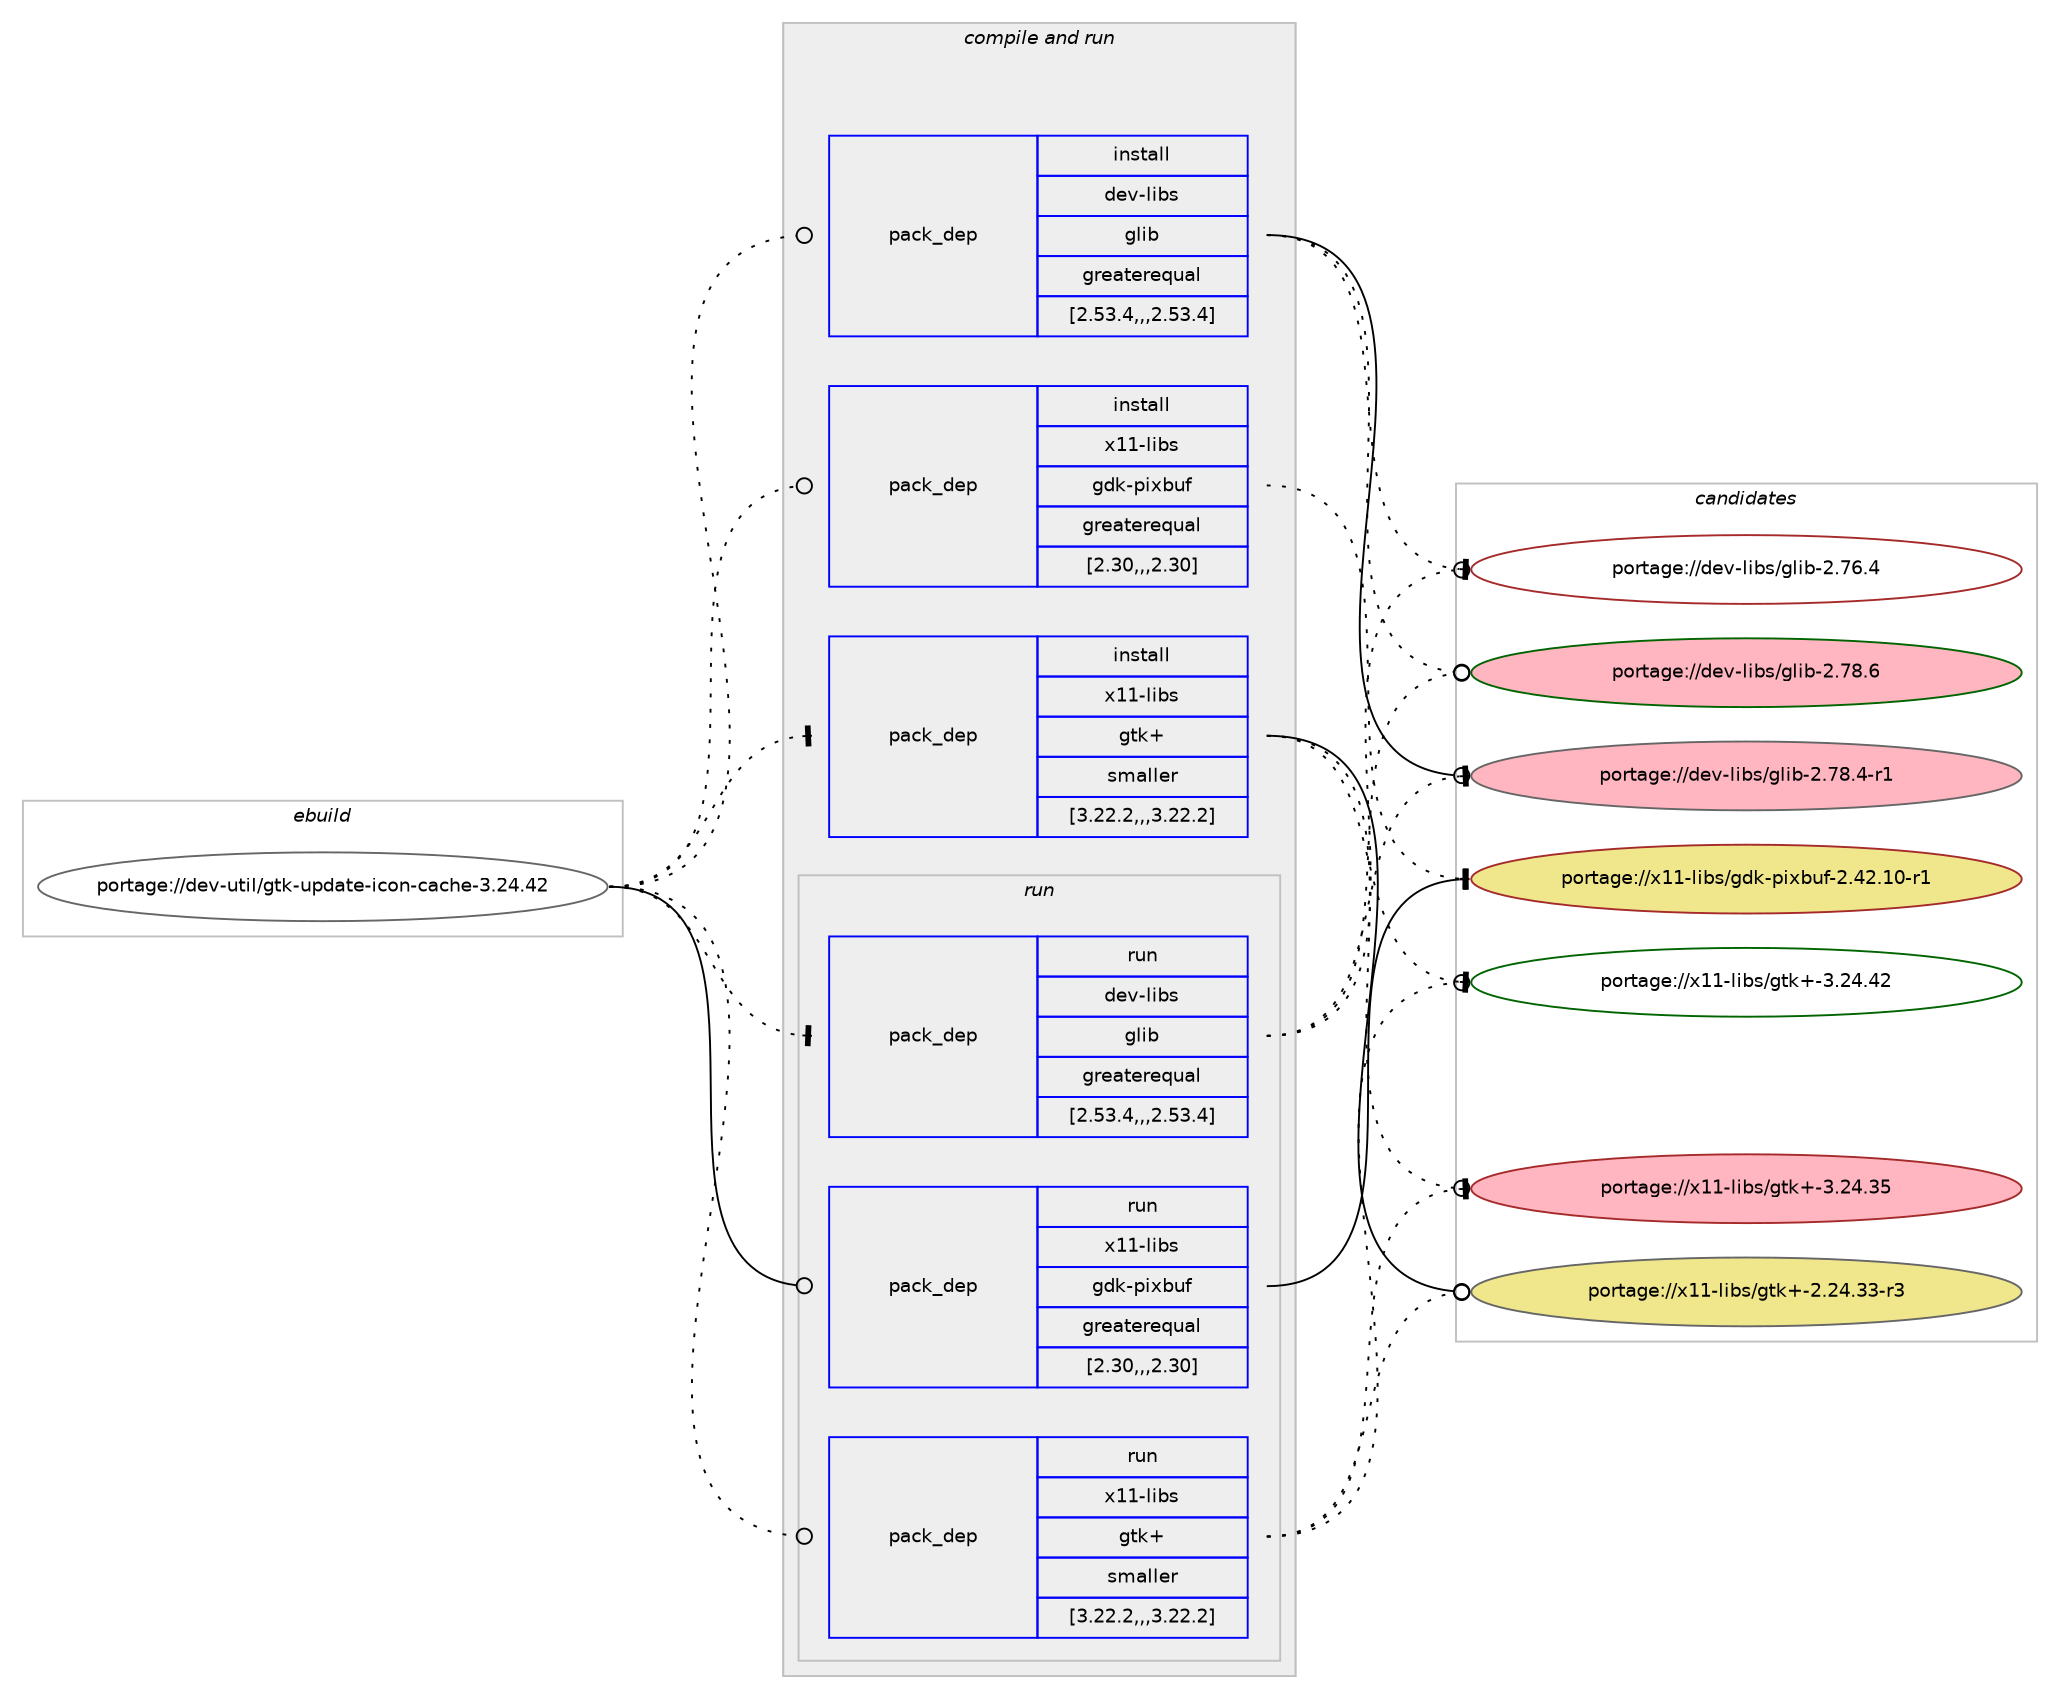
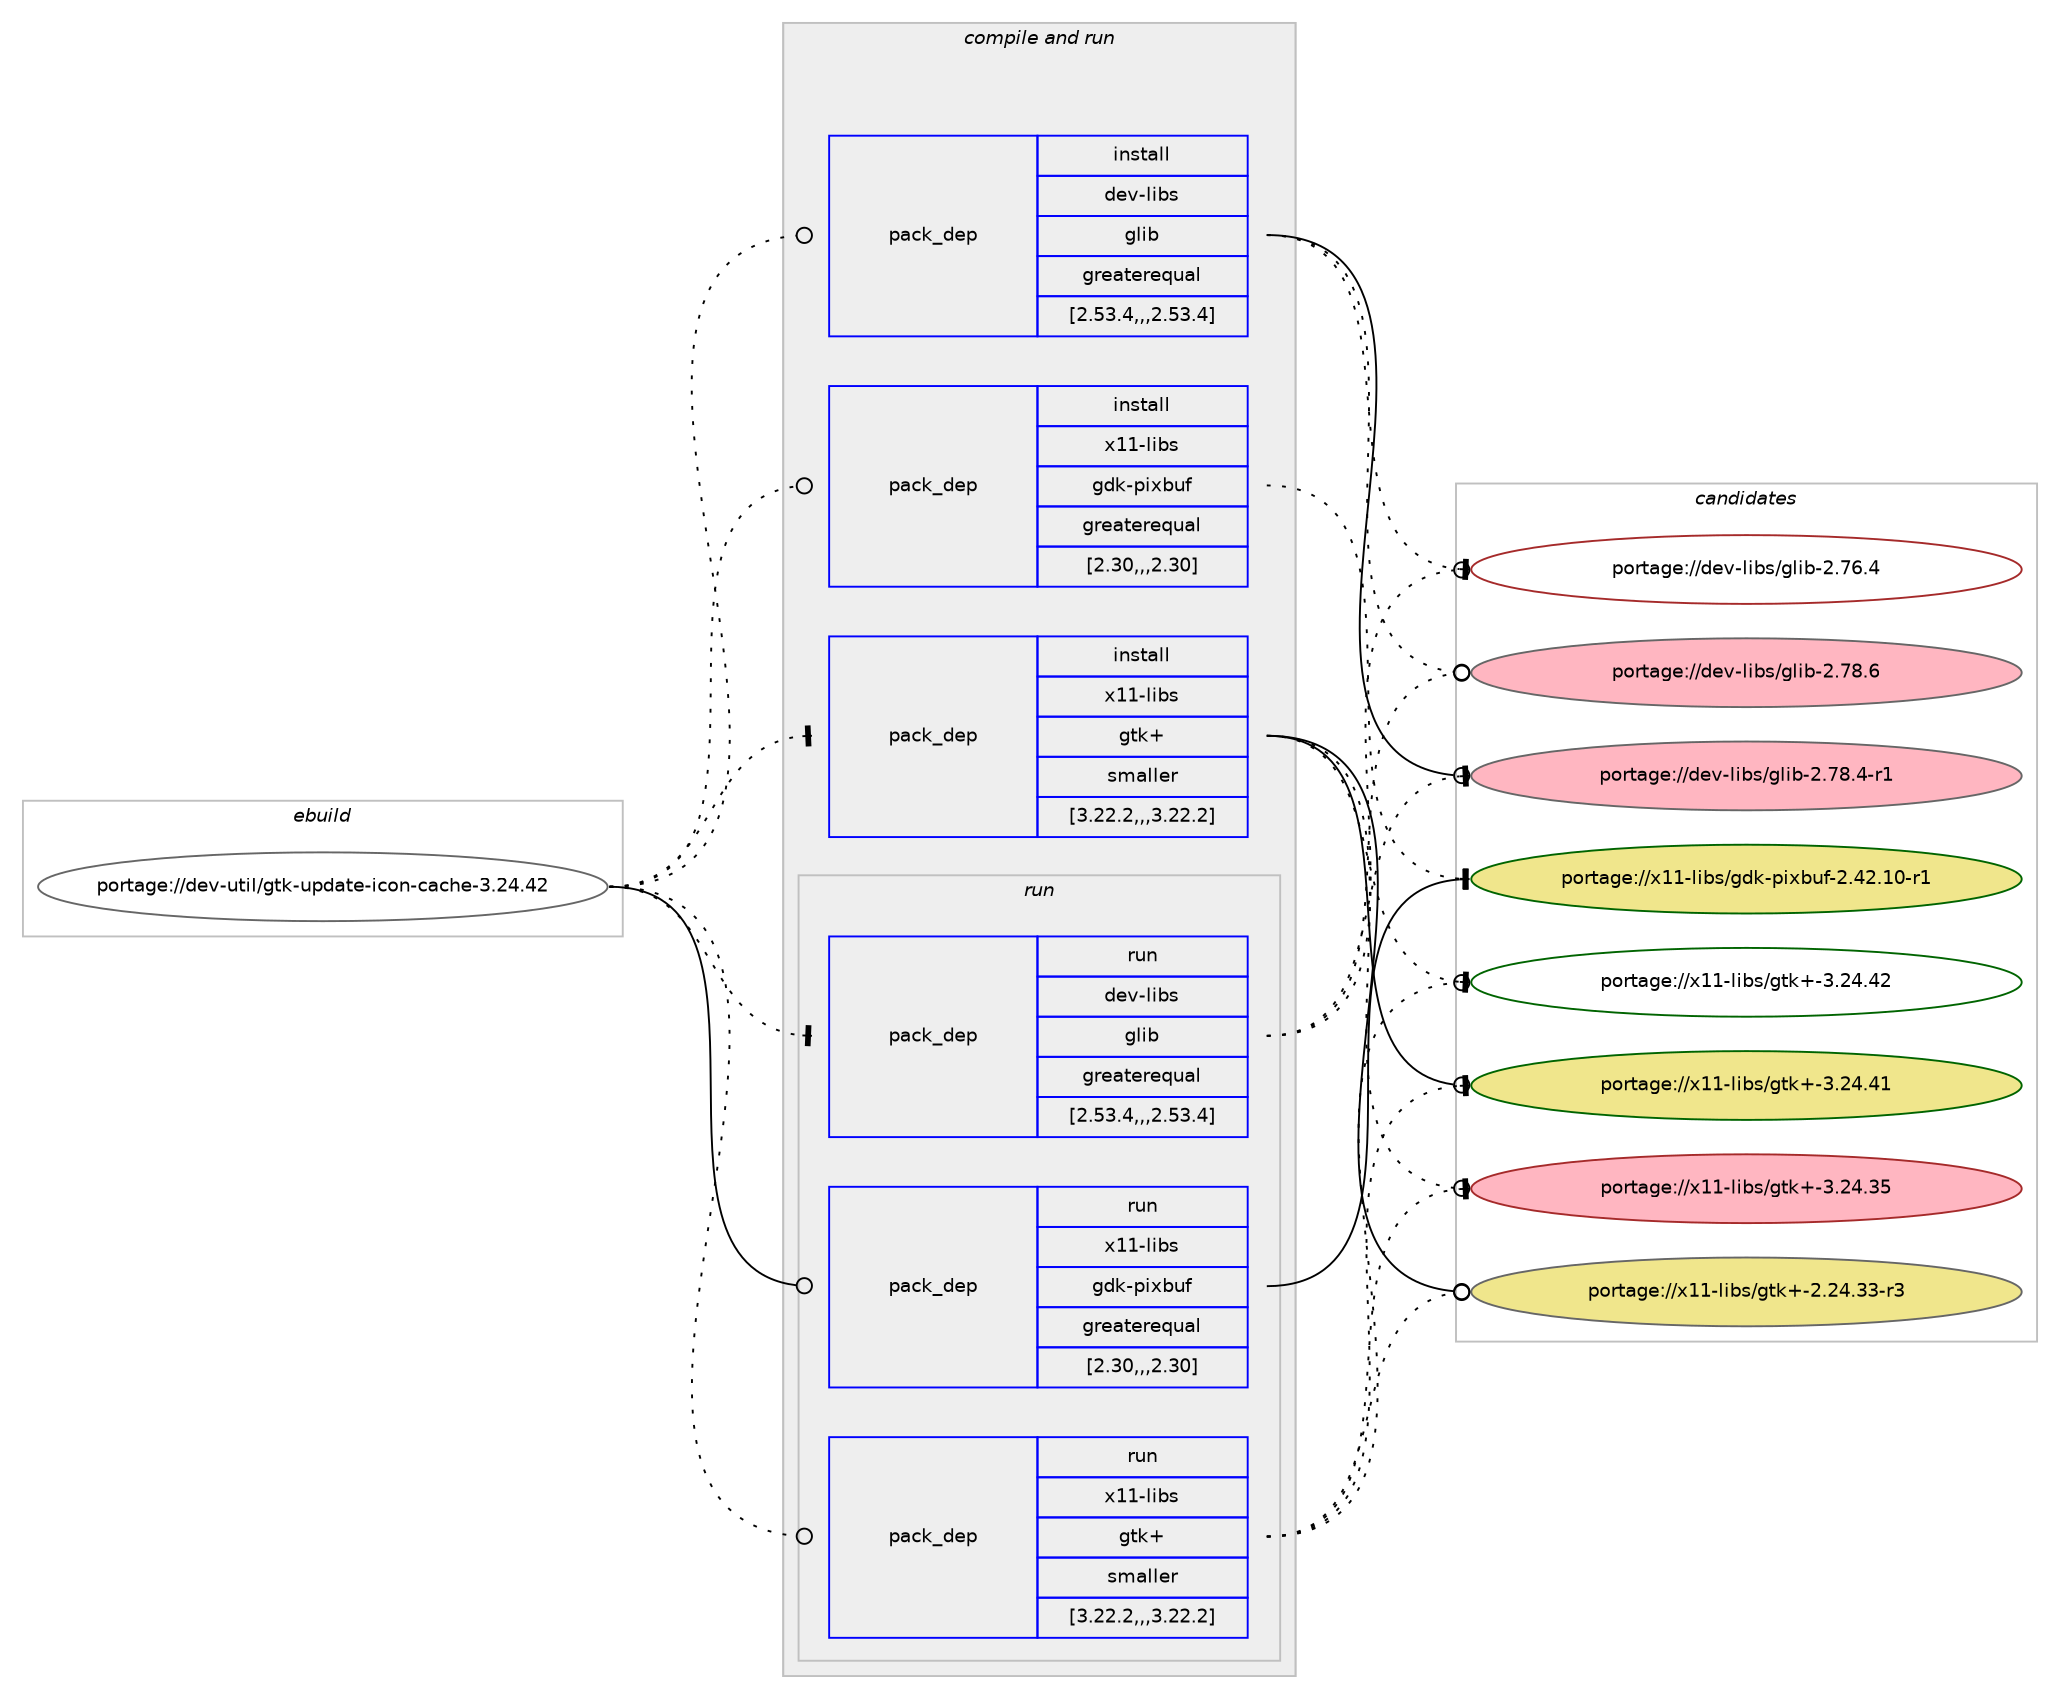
node "portage://dev-libs/glib-2.78.6": color darkgreen -> gray40
node "portage://x11-libs/gdk-pixbuf-2.42.10-r1": color brown -> darkgreen
node "portage://x11-libs/gtk+-3.24.41": added
